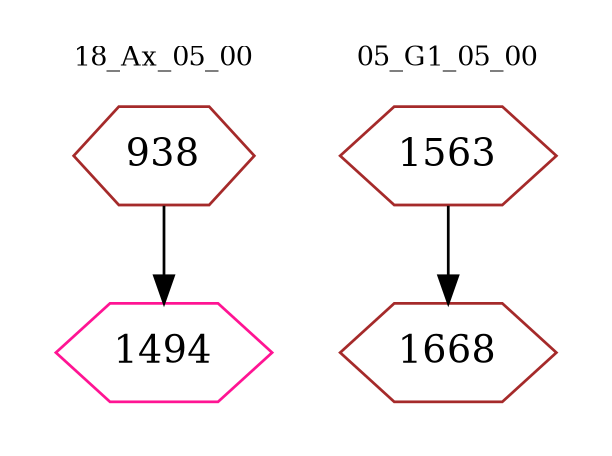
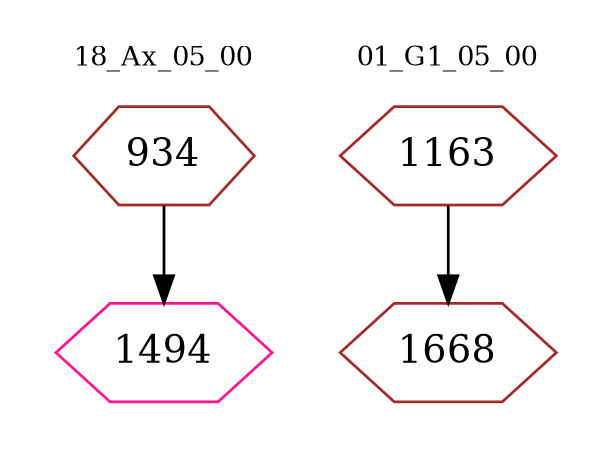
cluster "05_G1_05_00": label "05_G1_05_00" -> "01_G1_05_00"
node "938": label "938" -> "934"
node "1563": label "1563" -> "1163"
